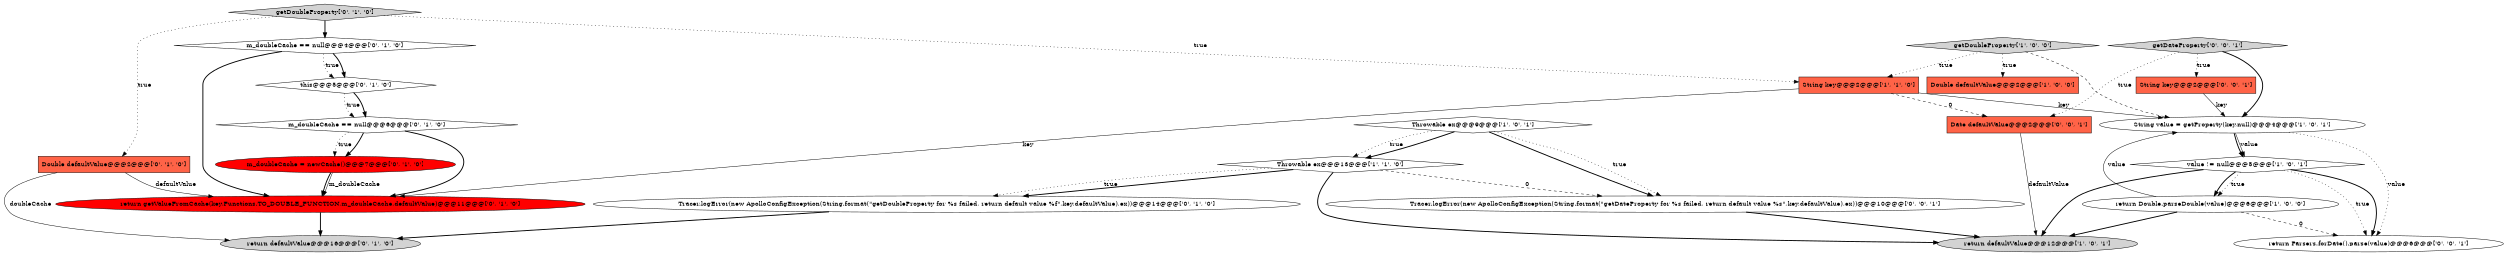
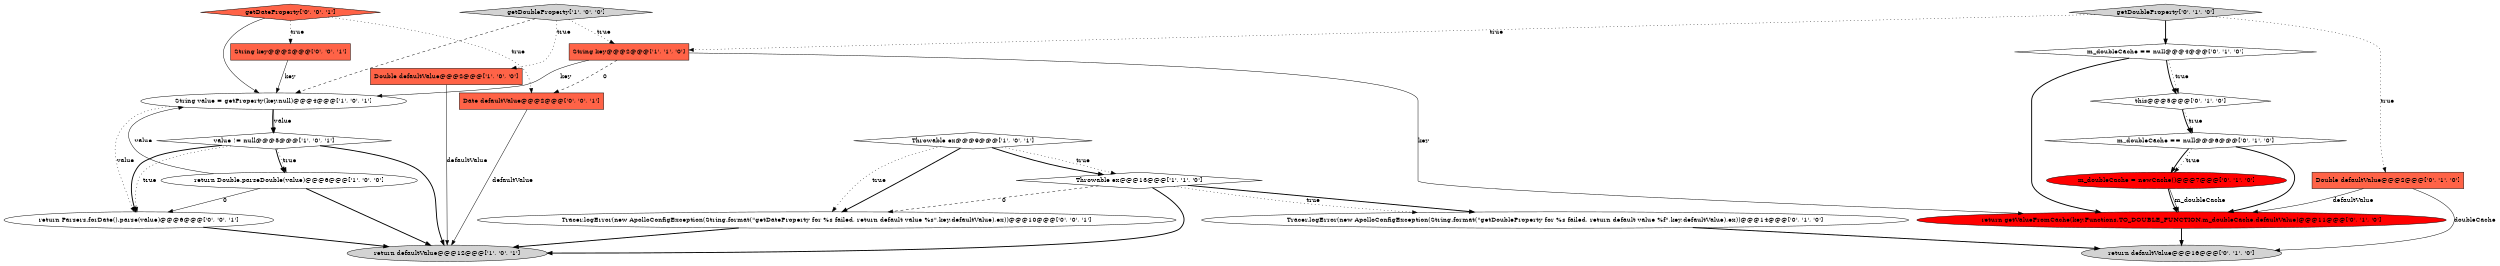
node "getDateProperty['0', '0', '1']": fillcolor lightgray -> tomato
edge "getDateProperty['0', '0', '1']" -> "String value = getProperty(key,null)@@@4@@@['1', '0', '1']": style bold -> solid
edge "Double defaultValue@@@2@@@['1', '0', '0']" -> "return defaultValue@@@12@@@['1', '0', '1']": added, label "defaultValue"
edge "return Double.parseDouble(value)@@@6@@@['1', '0', '0']" -> "return Parsers.forDate().parse(value)@@@6@@@['0', '0', '1']": style dashed -> solid
edge "return Parsers.forDate().parse(value)@@@6@@@['0', '0', '1']" -> "return defaultValue@@@12@@@['1', '0', '1']": added
